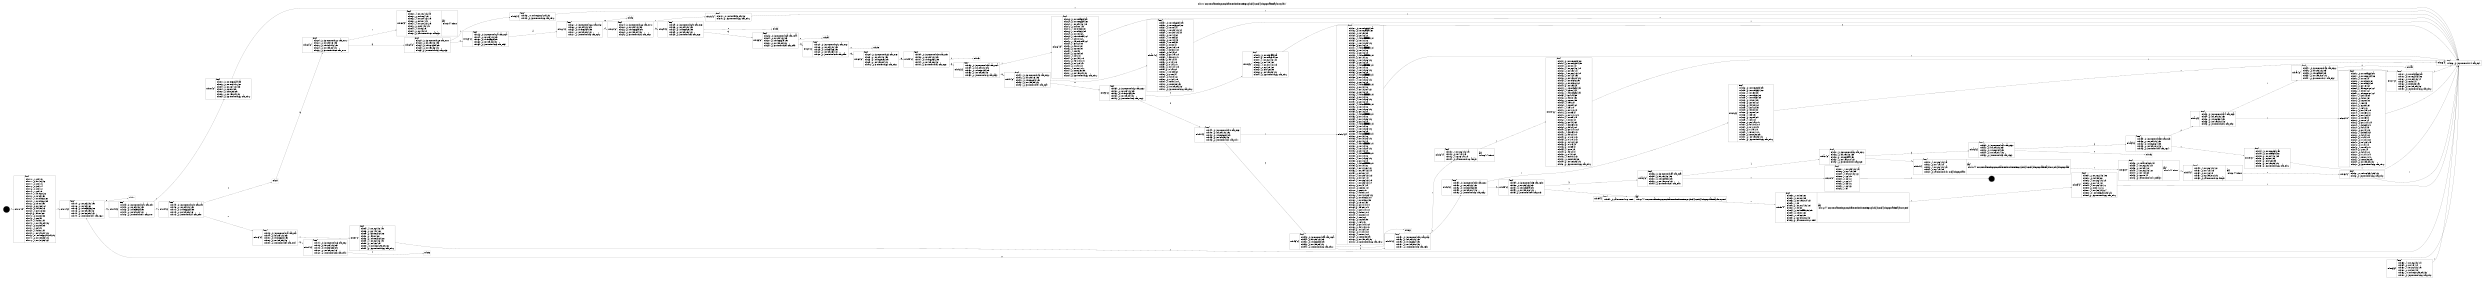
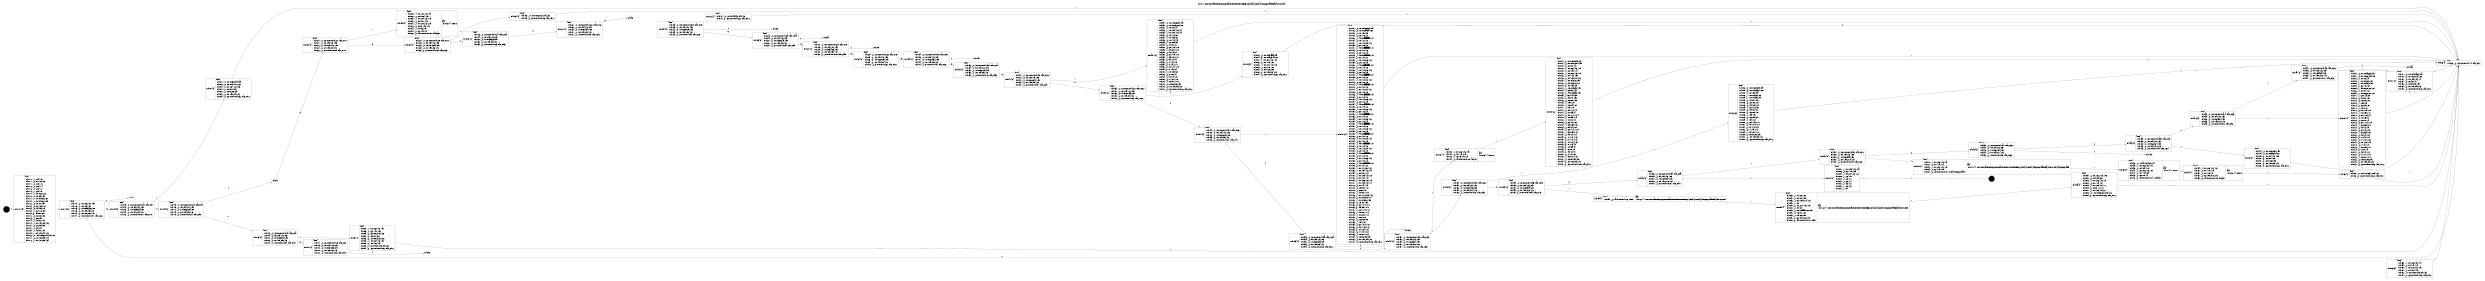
node "0x40187d [28]": removed
node "0x402165 [109]": removed
